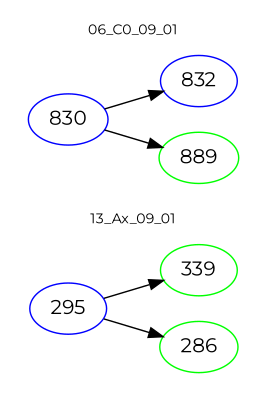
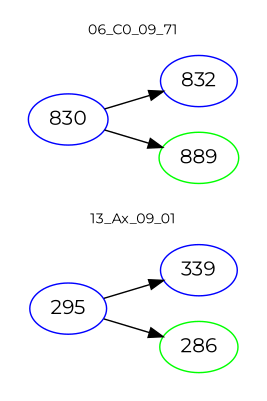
cluster "06_C0_09_01": label "06_C0_09_01" -> "06_C0_09_71"
node "339": color green -> blue
